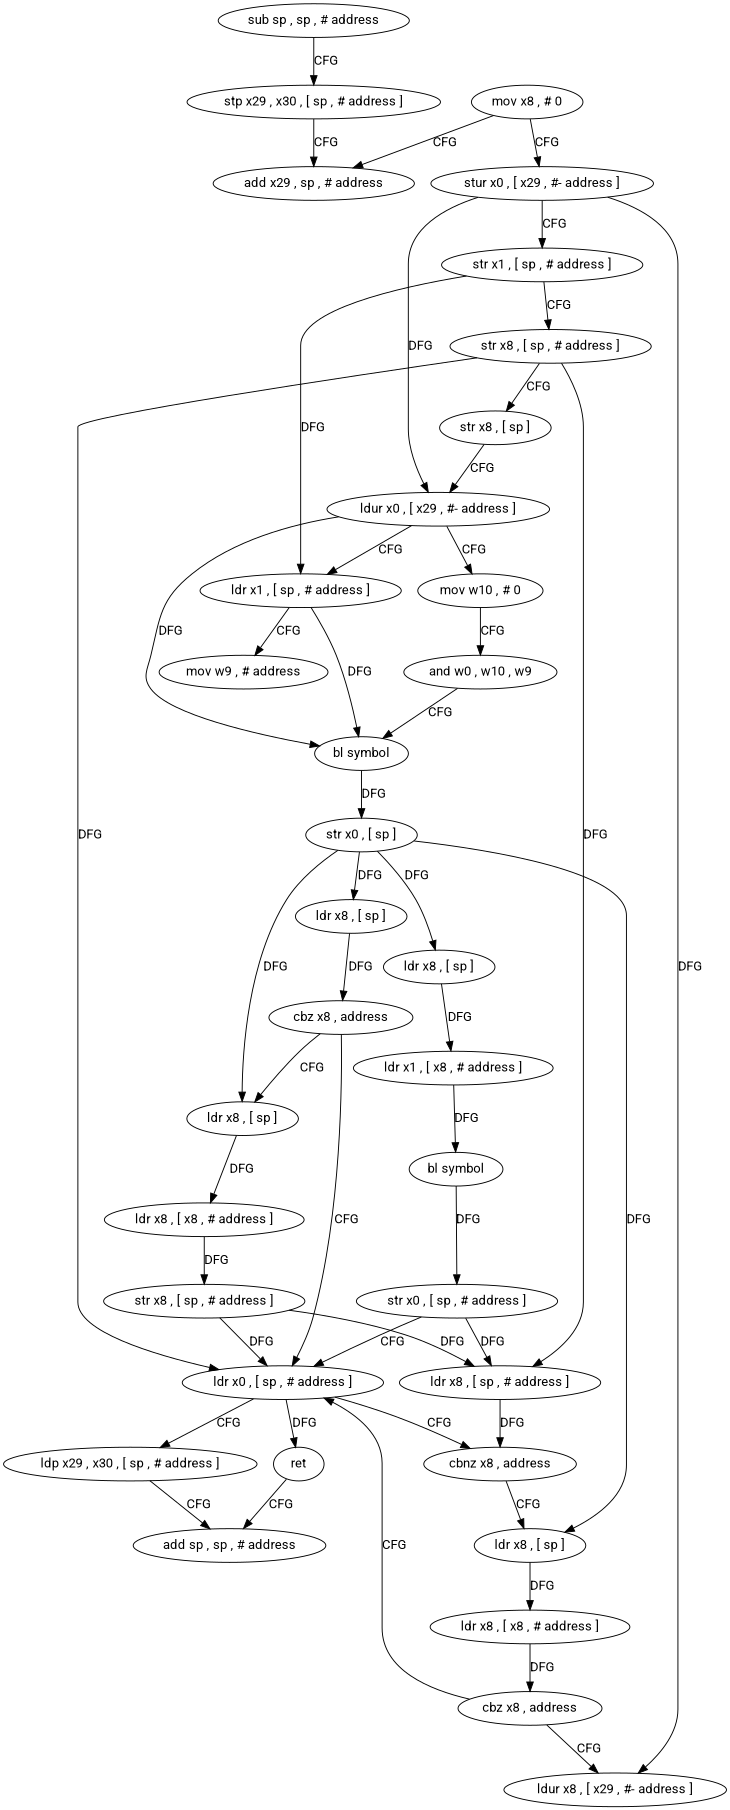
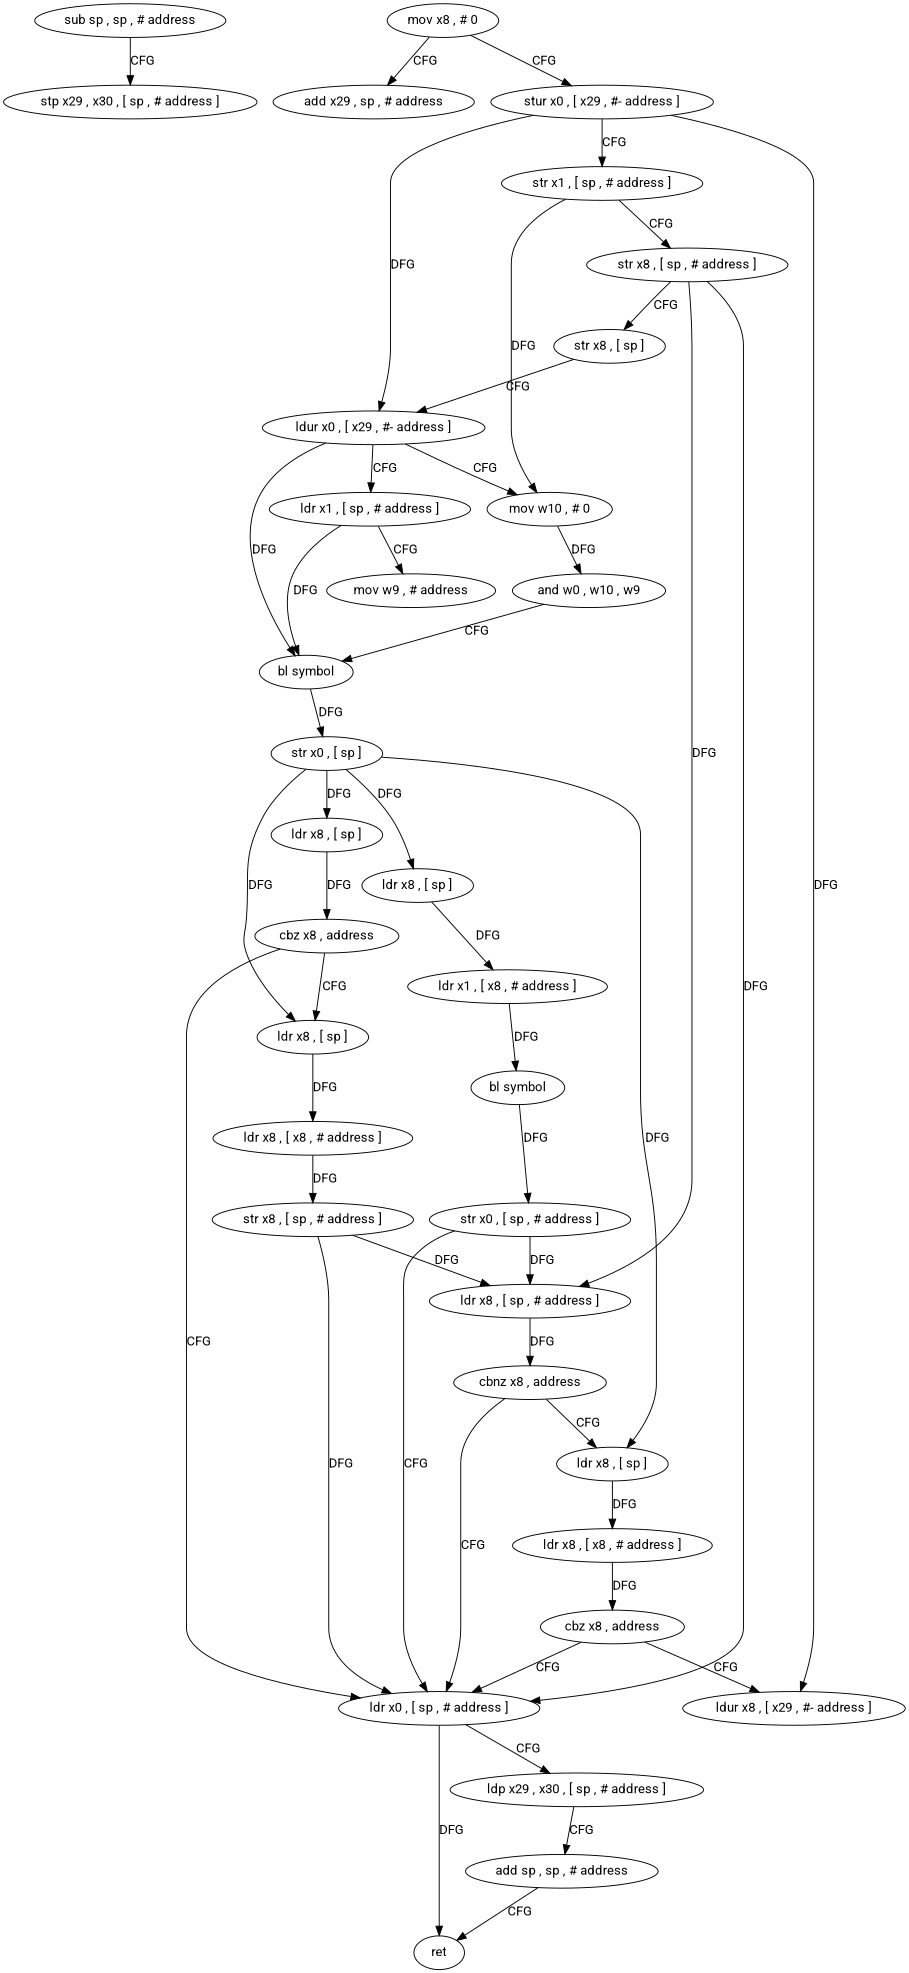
edge "stp x29 , x30 , [ sp , # address ]" -> "add x29 , sp , # address": removed, label "CFG"
edge "str x1 , [ sp , # address ]" -> "ldr x1 , [ sp , # address ]": now "str x1 , [ sp , # address ]" -> "mov w10 , # 0"
edge "mov w10 , # 0" -> "and w0 , w10 , w9": label "CFG" -> "DFG"
edge "ldr x0 , [ sp , # address ]" -> "cbnz x8 , address": reversed
edge "ret" -> "add sp , sp , # address": reversed
